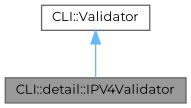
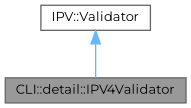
node "CLI::Validator": label "CLI::Validator" -> "IPV::Validator"
